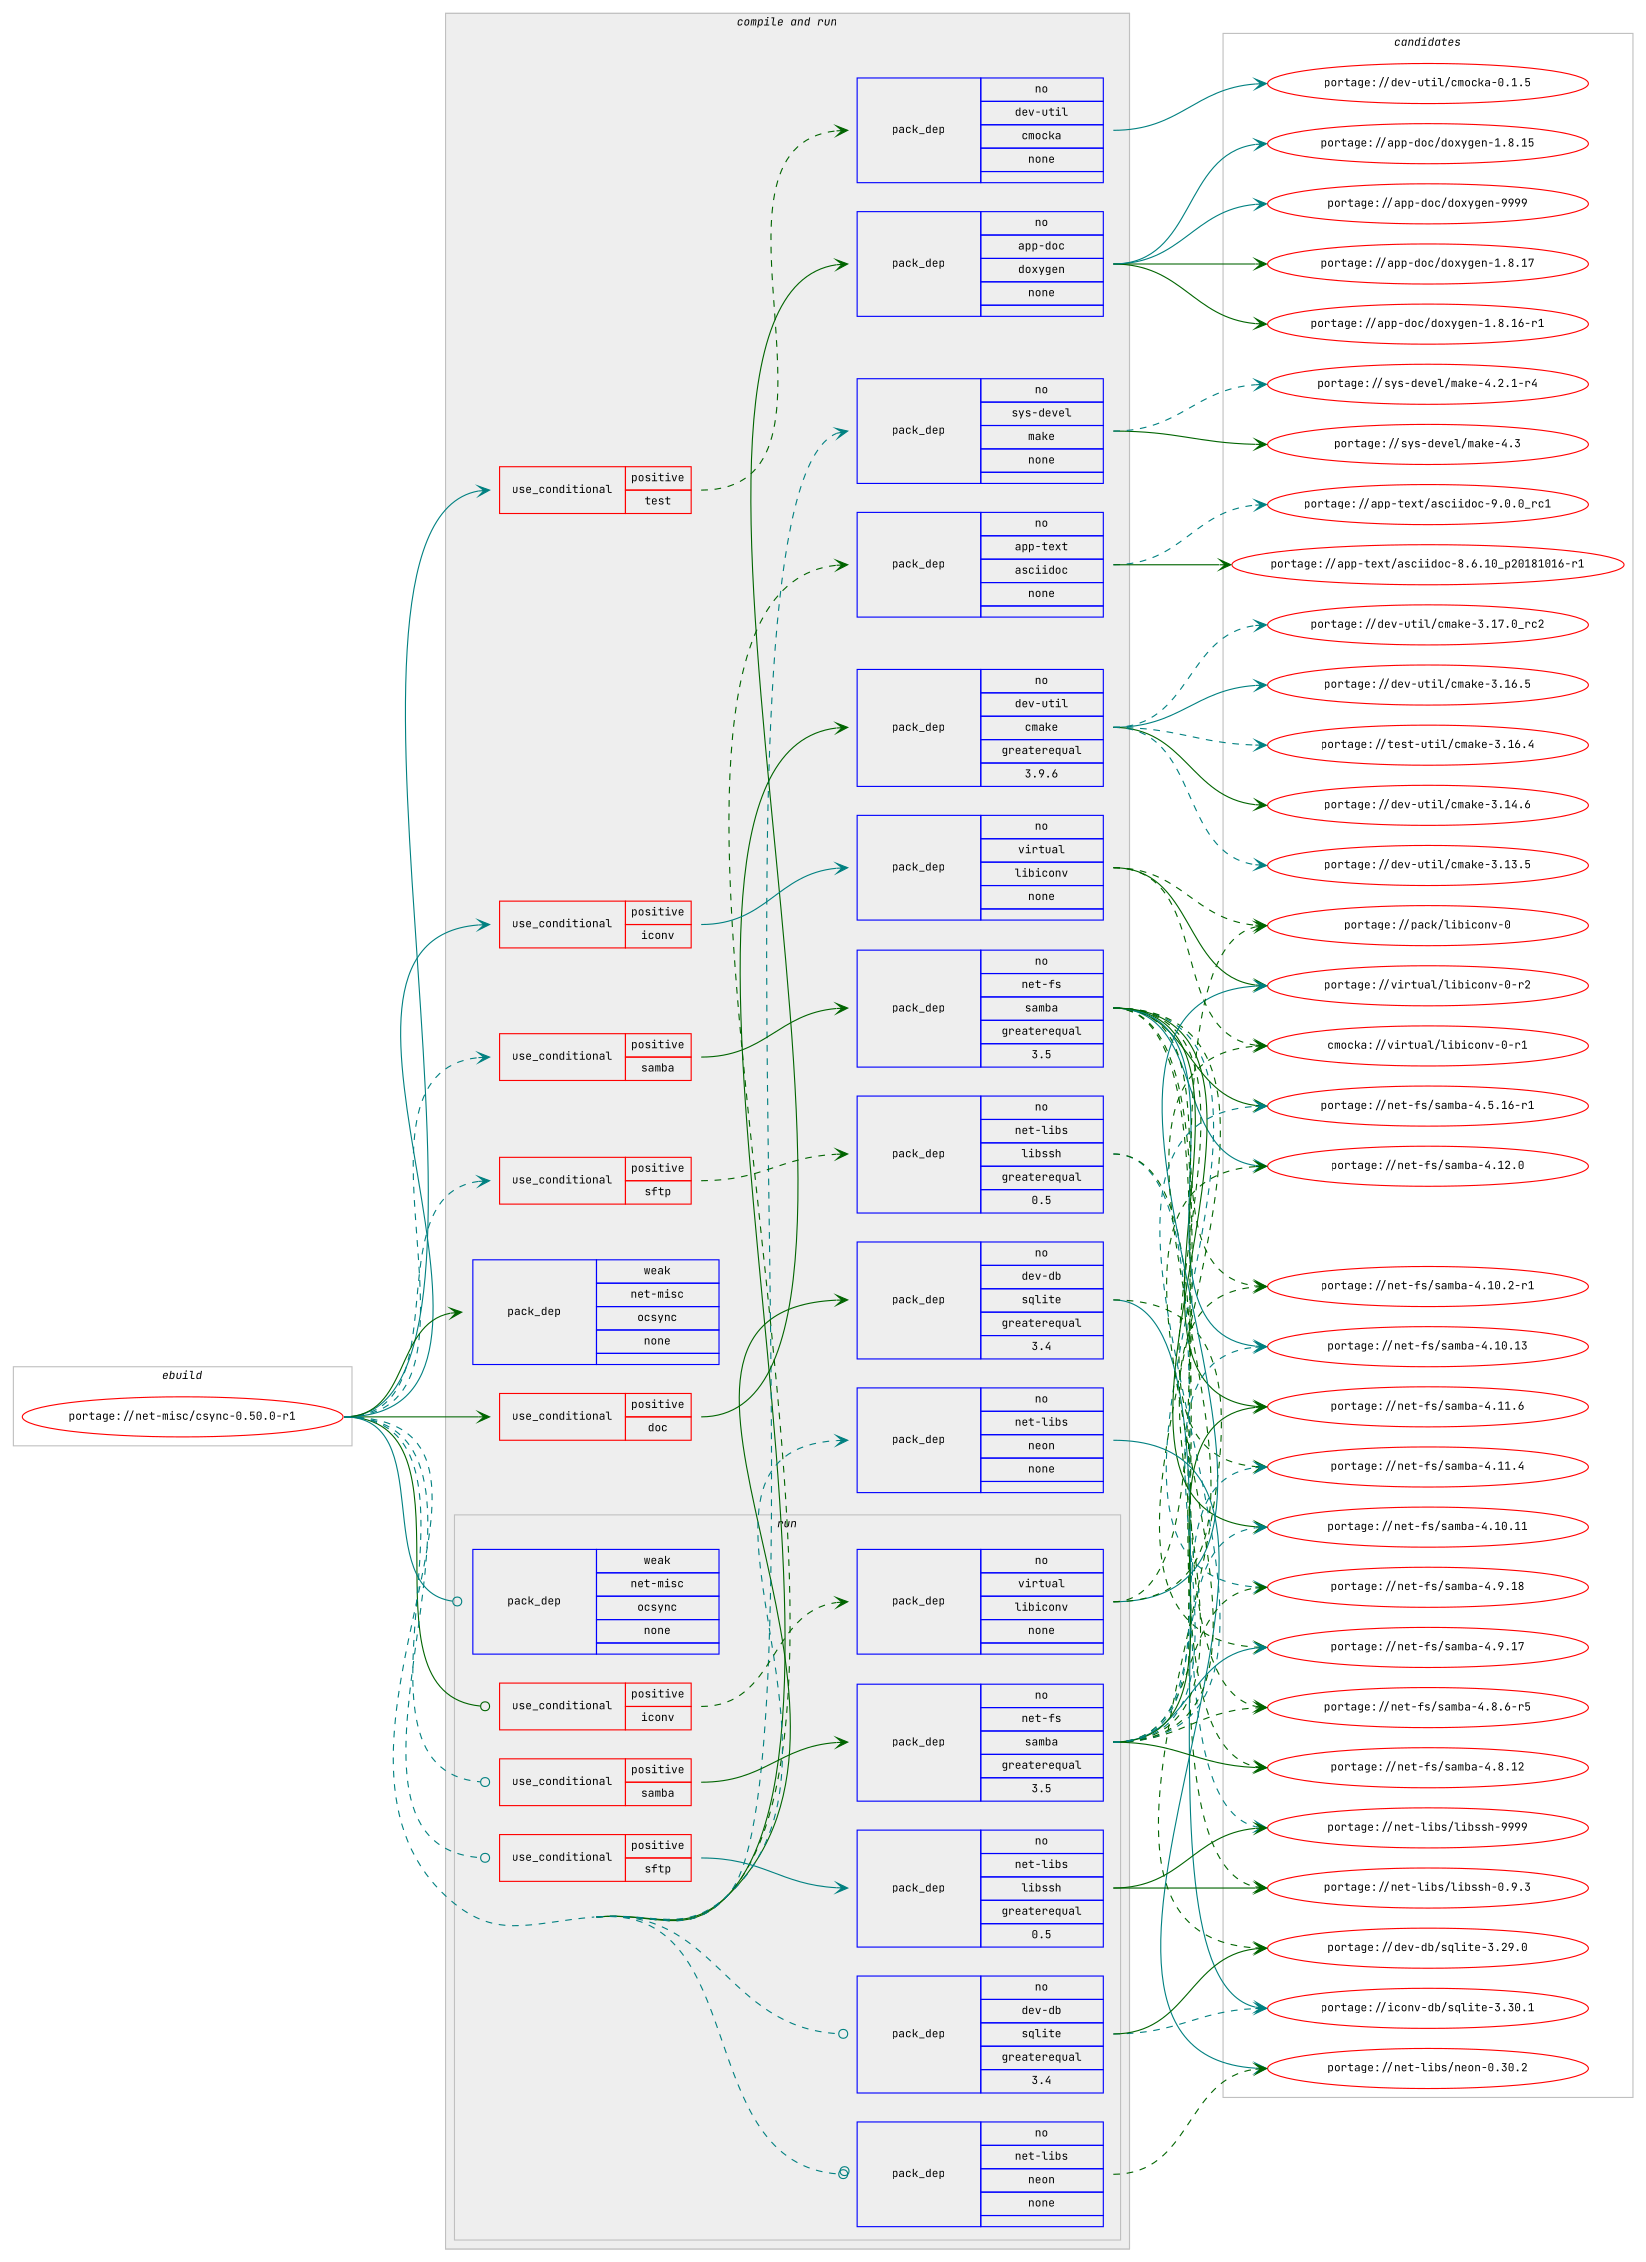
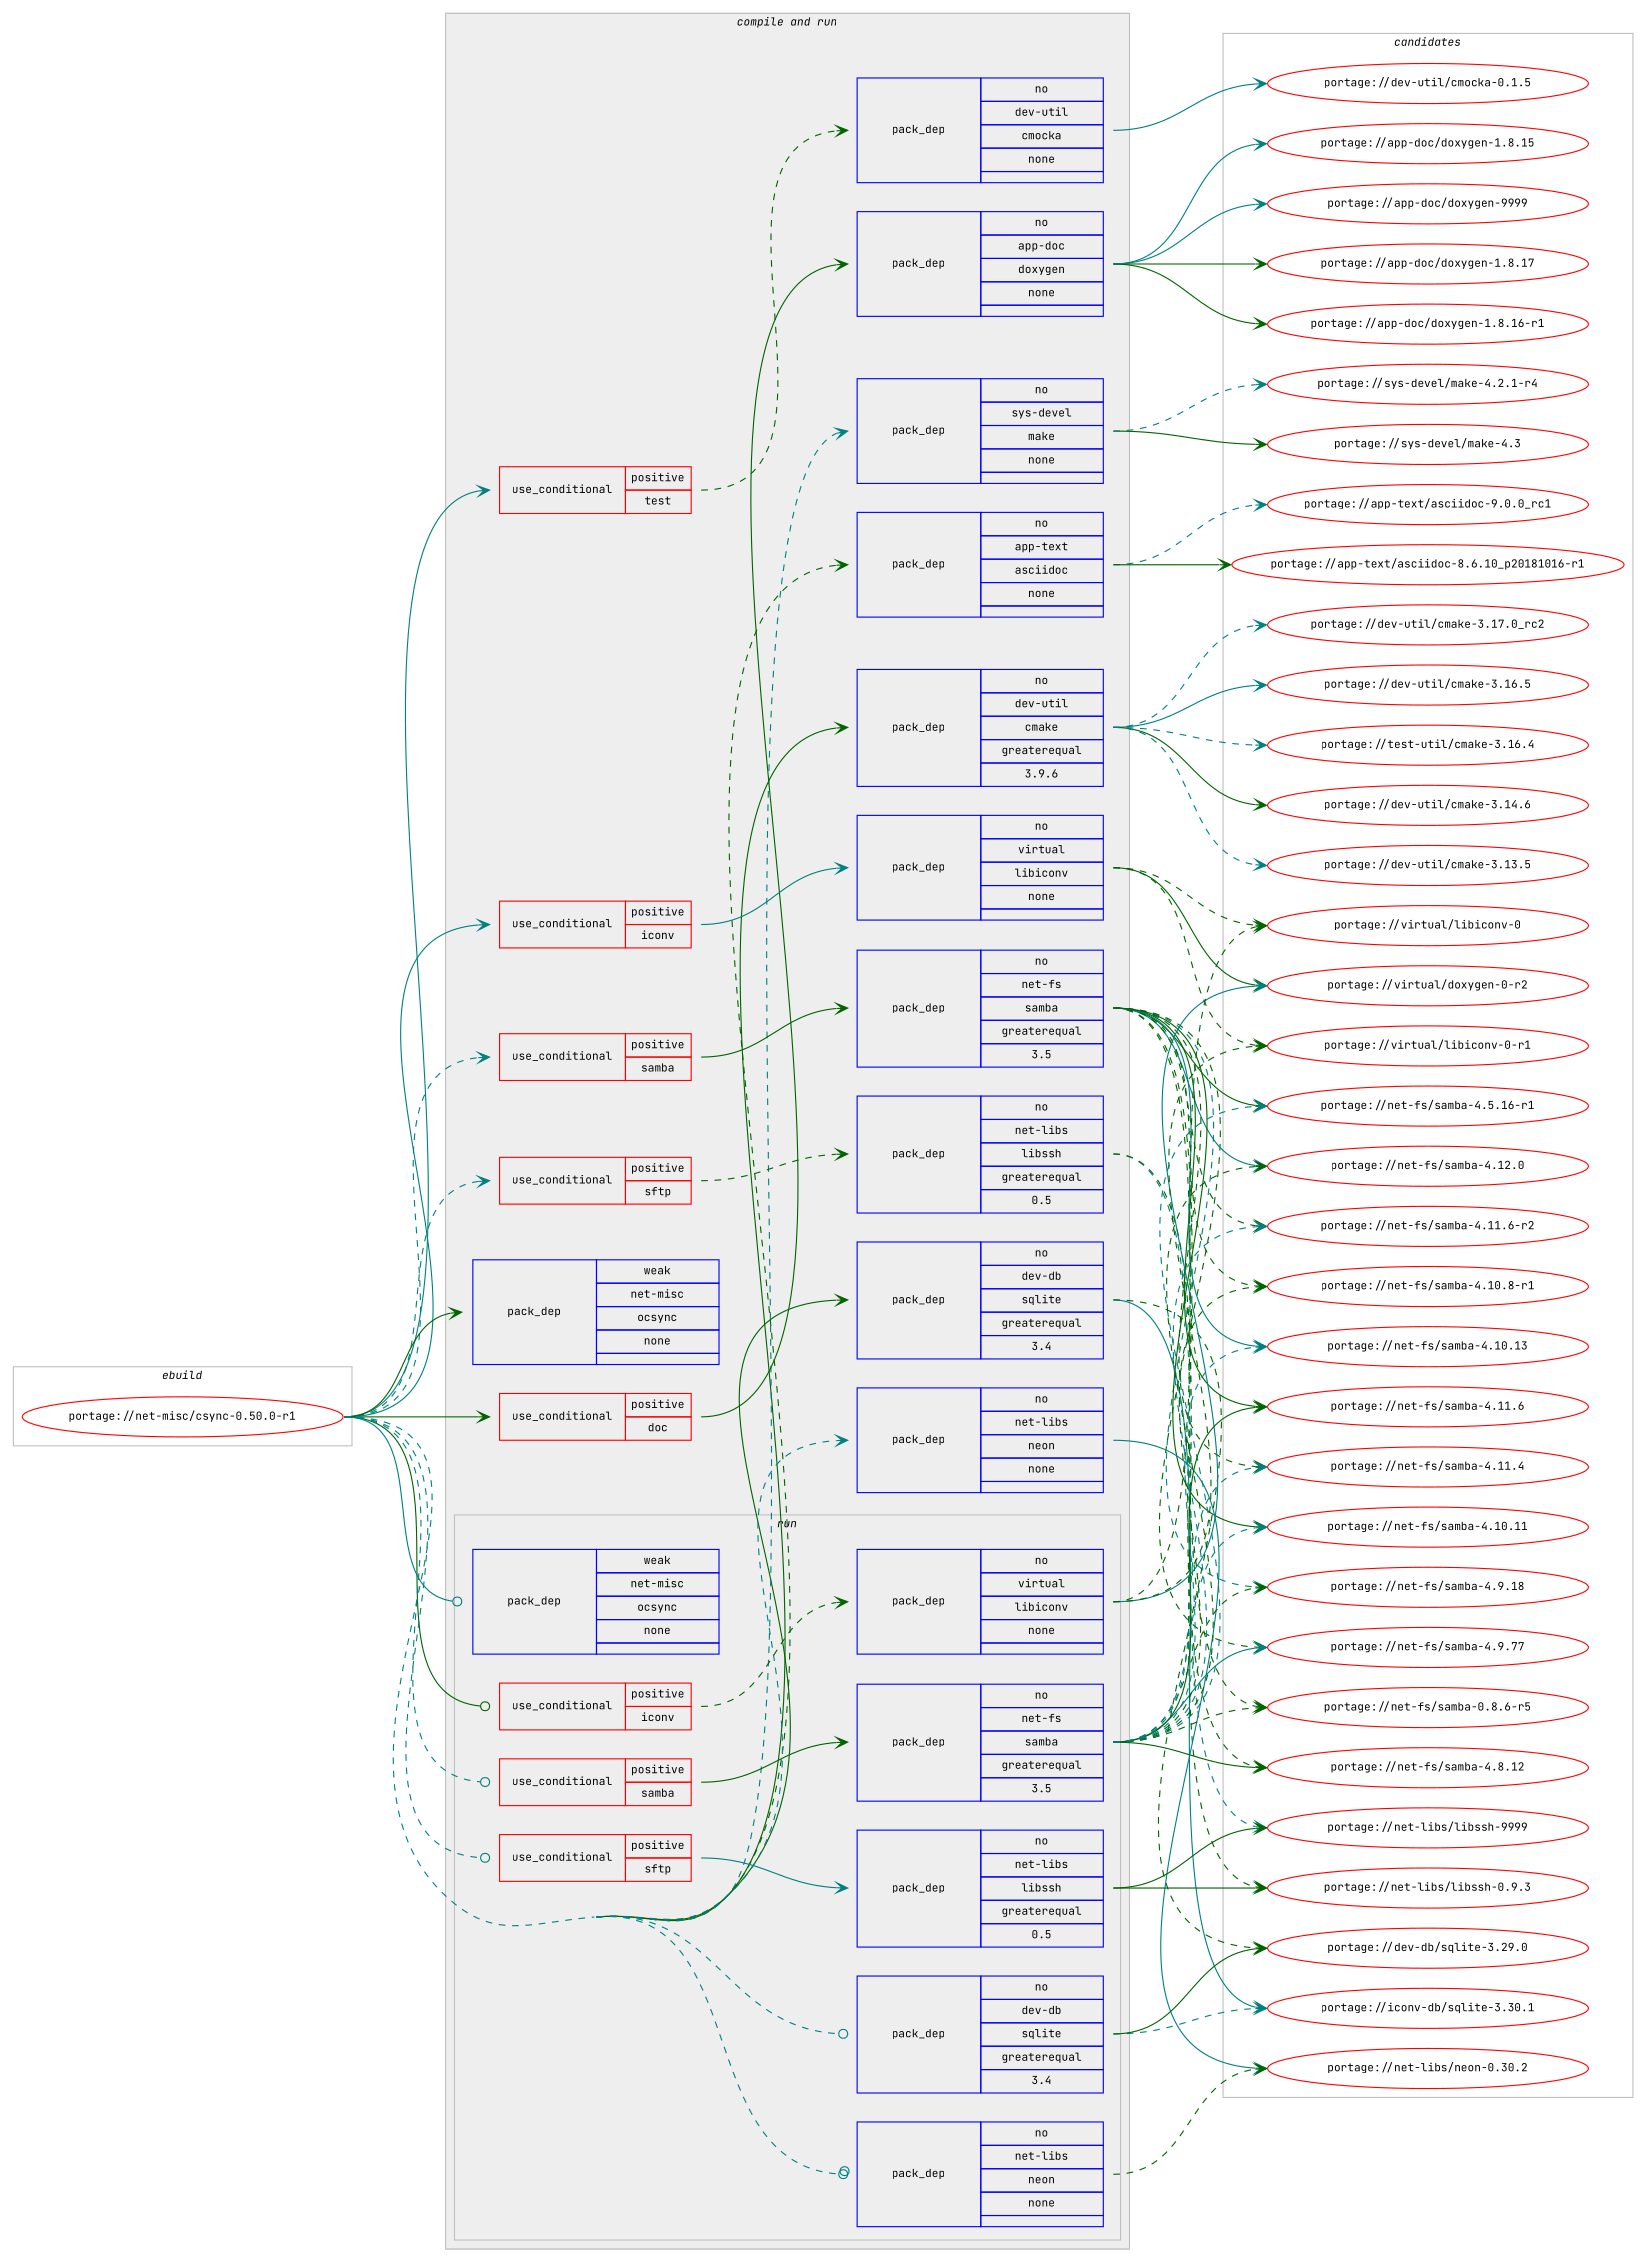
node "portage://pack/libiconv-0": label "portage://pack/libiconv-0" -> "portage://virtual/libiconv-0"
node "portage://virtual/libiconv-0-r2": label "portage://virtual/libiconv-0-r2" -> "portage://virtual/doxygen-0-r2"
node "cmocka://virtual/libiconv-0-r1": label "cmocka://virtual/libiconv-0-r1" -> "portage://virtual/libiconv-0-r1"
node "portage://net-fs/samba-4.11.6-r2": added
node "portage://net-fs/samba-4.10.2-r1": label "portage://net-fs/samba-4.10.2-r1" -> "portage://net-fs/samba-4.10.8-r1"
node "portage://net-fs/samba-4.9.17": label "portage://net-fs/samba-4.9.17" -> "portage://net-fs/samba-4.9.77"
node "portage://net-fs/samba-4.8.6-r5": label "portage://net-fs/samba-4.8.6-r5" -> "portage://net-fs/samba-0.8.6-r5"
